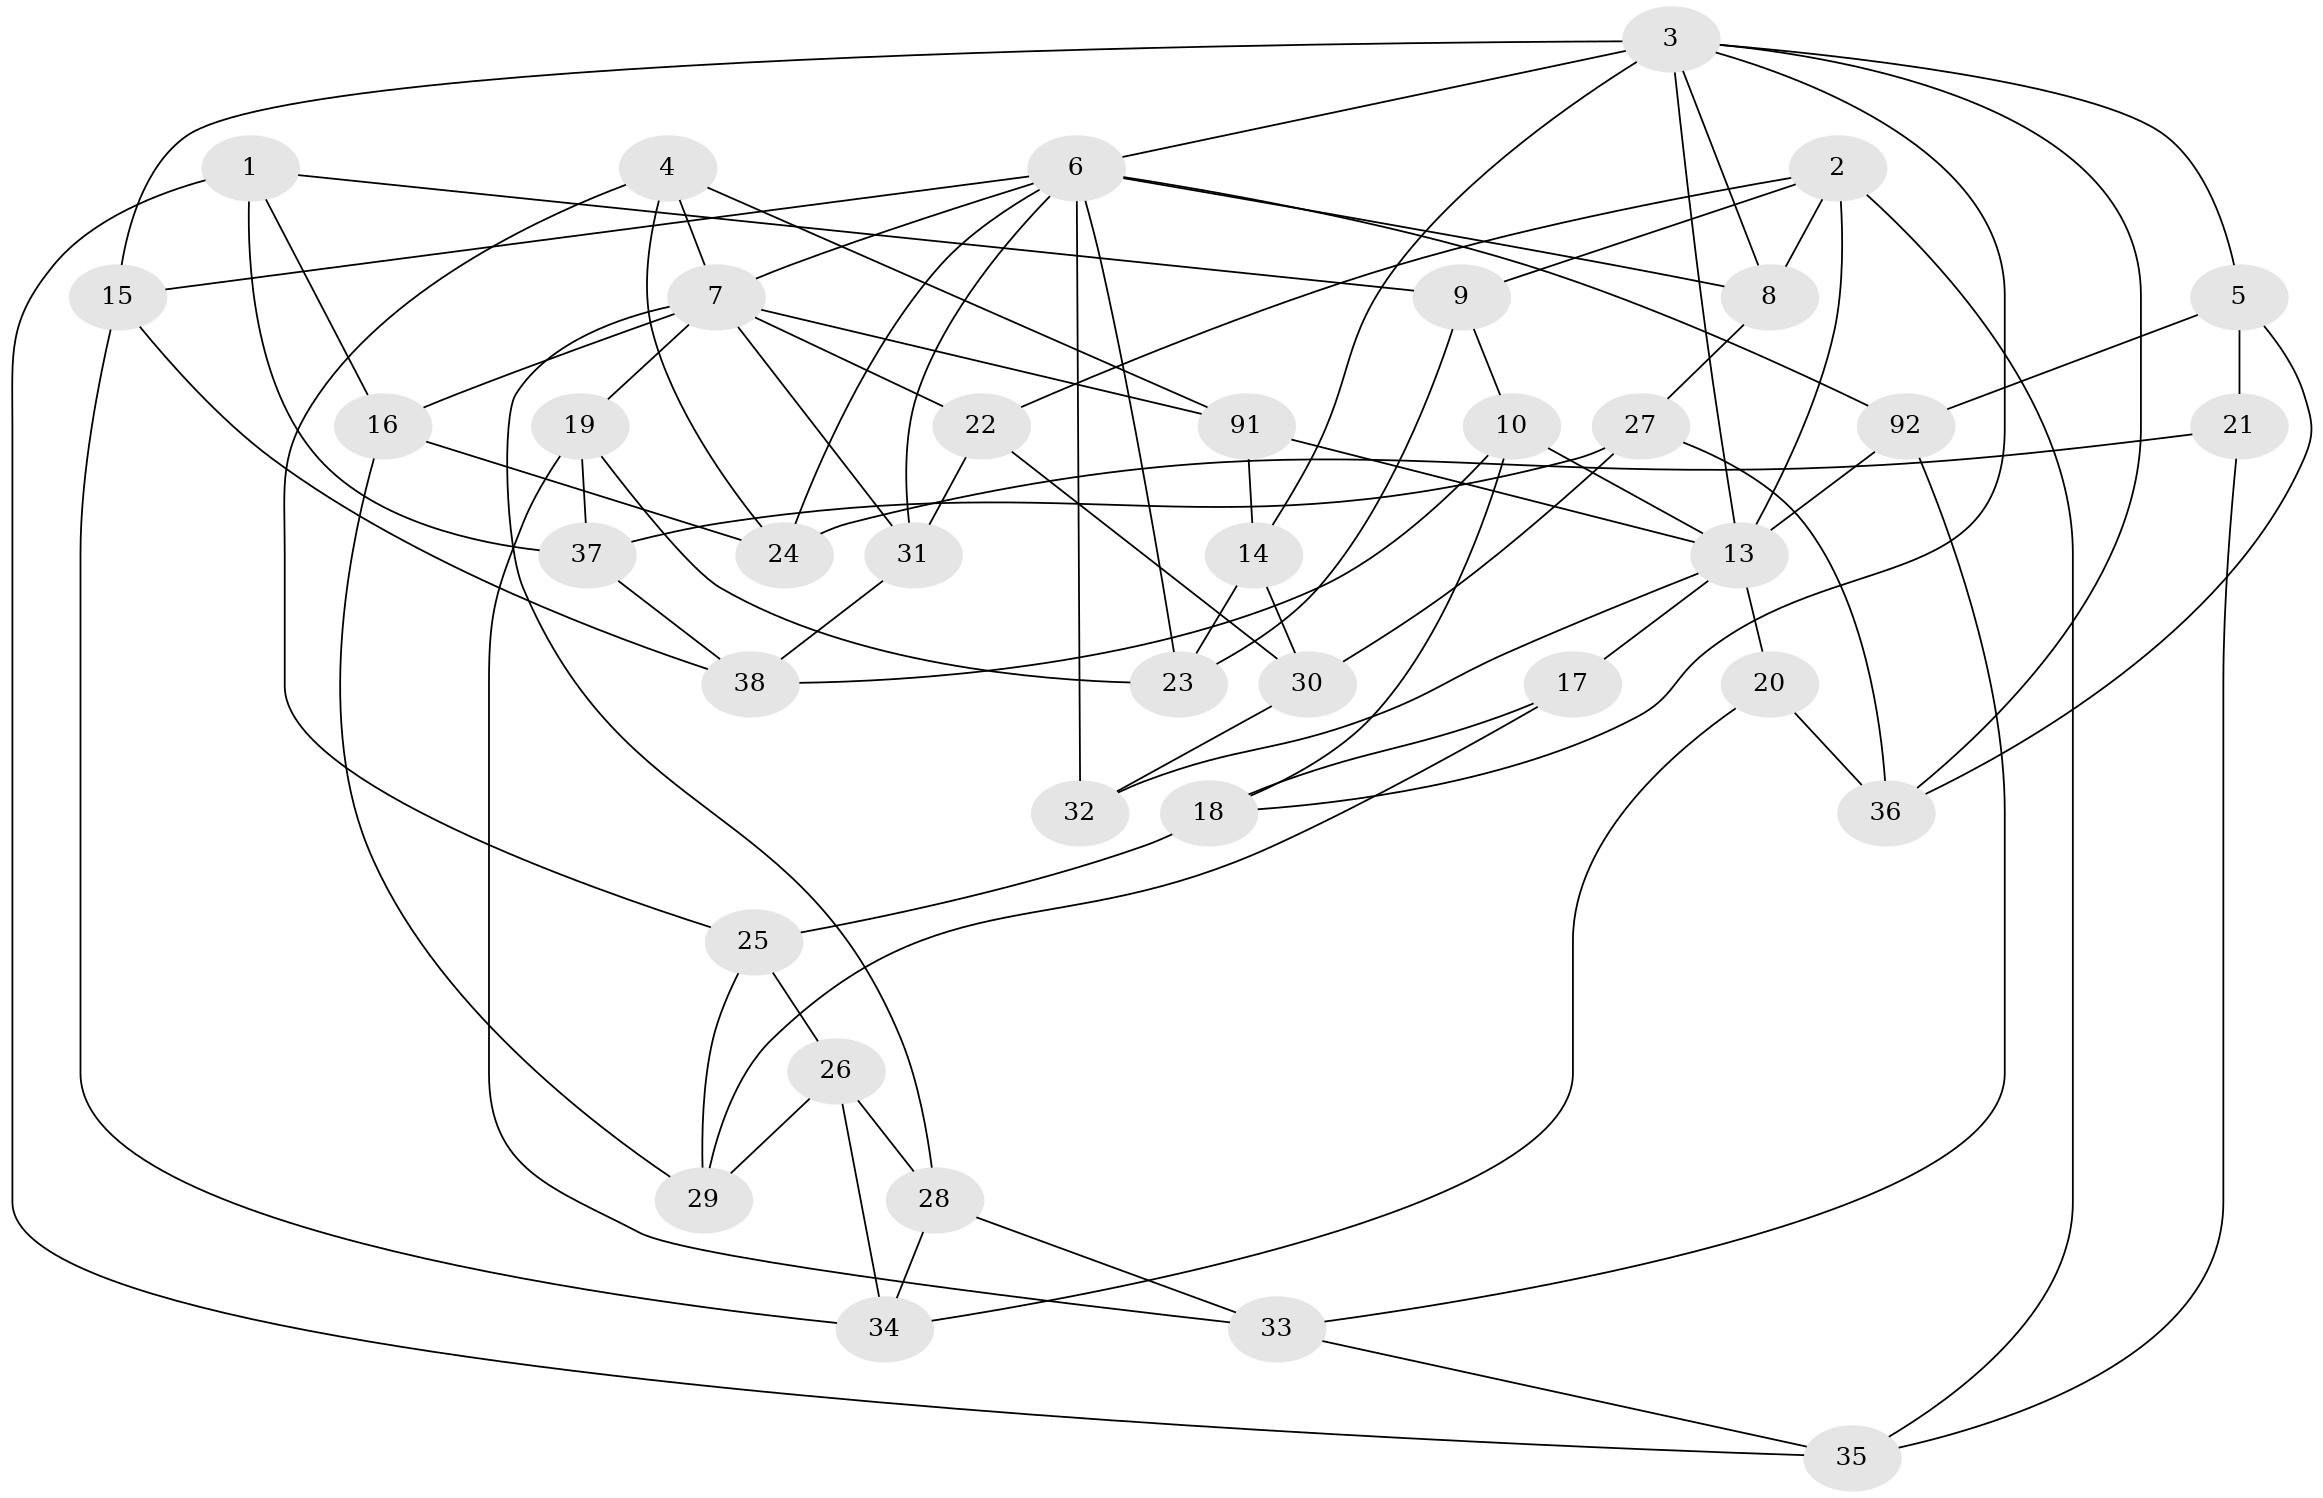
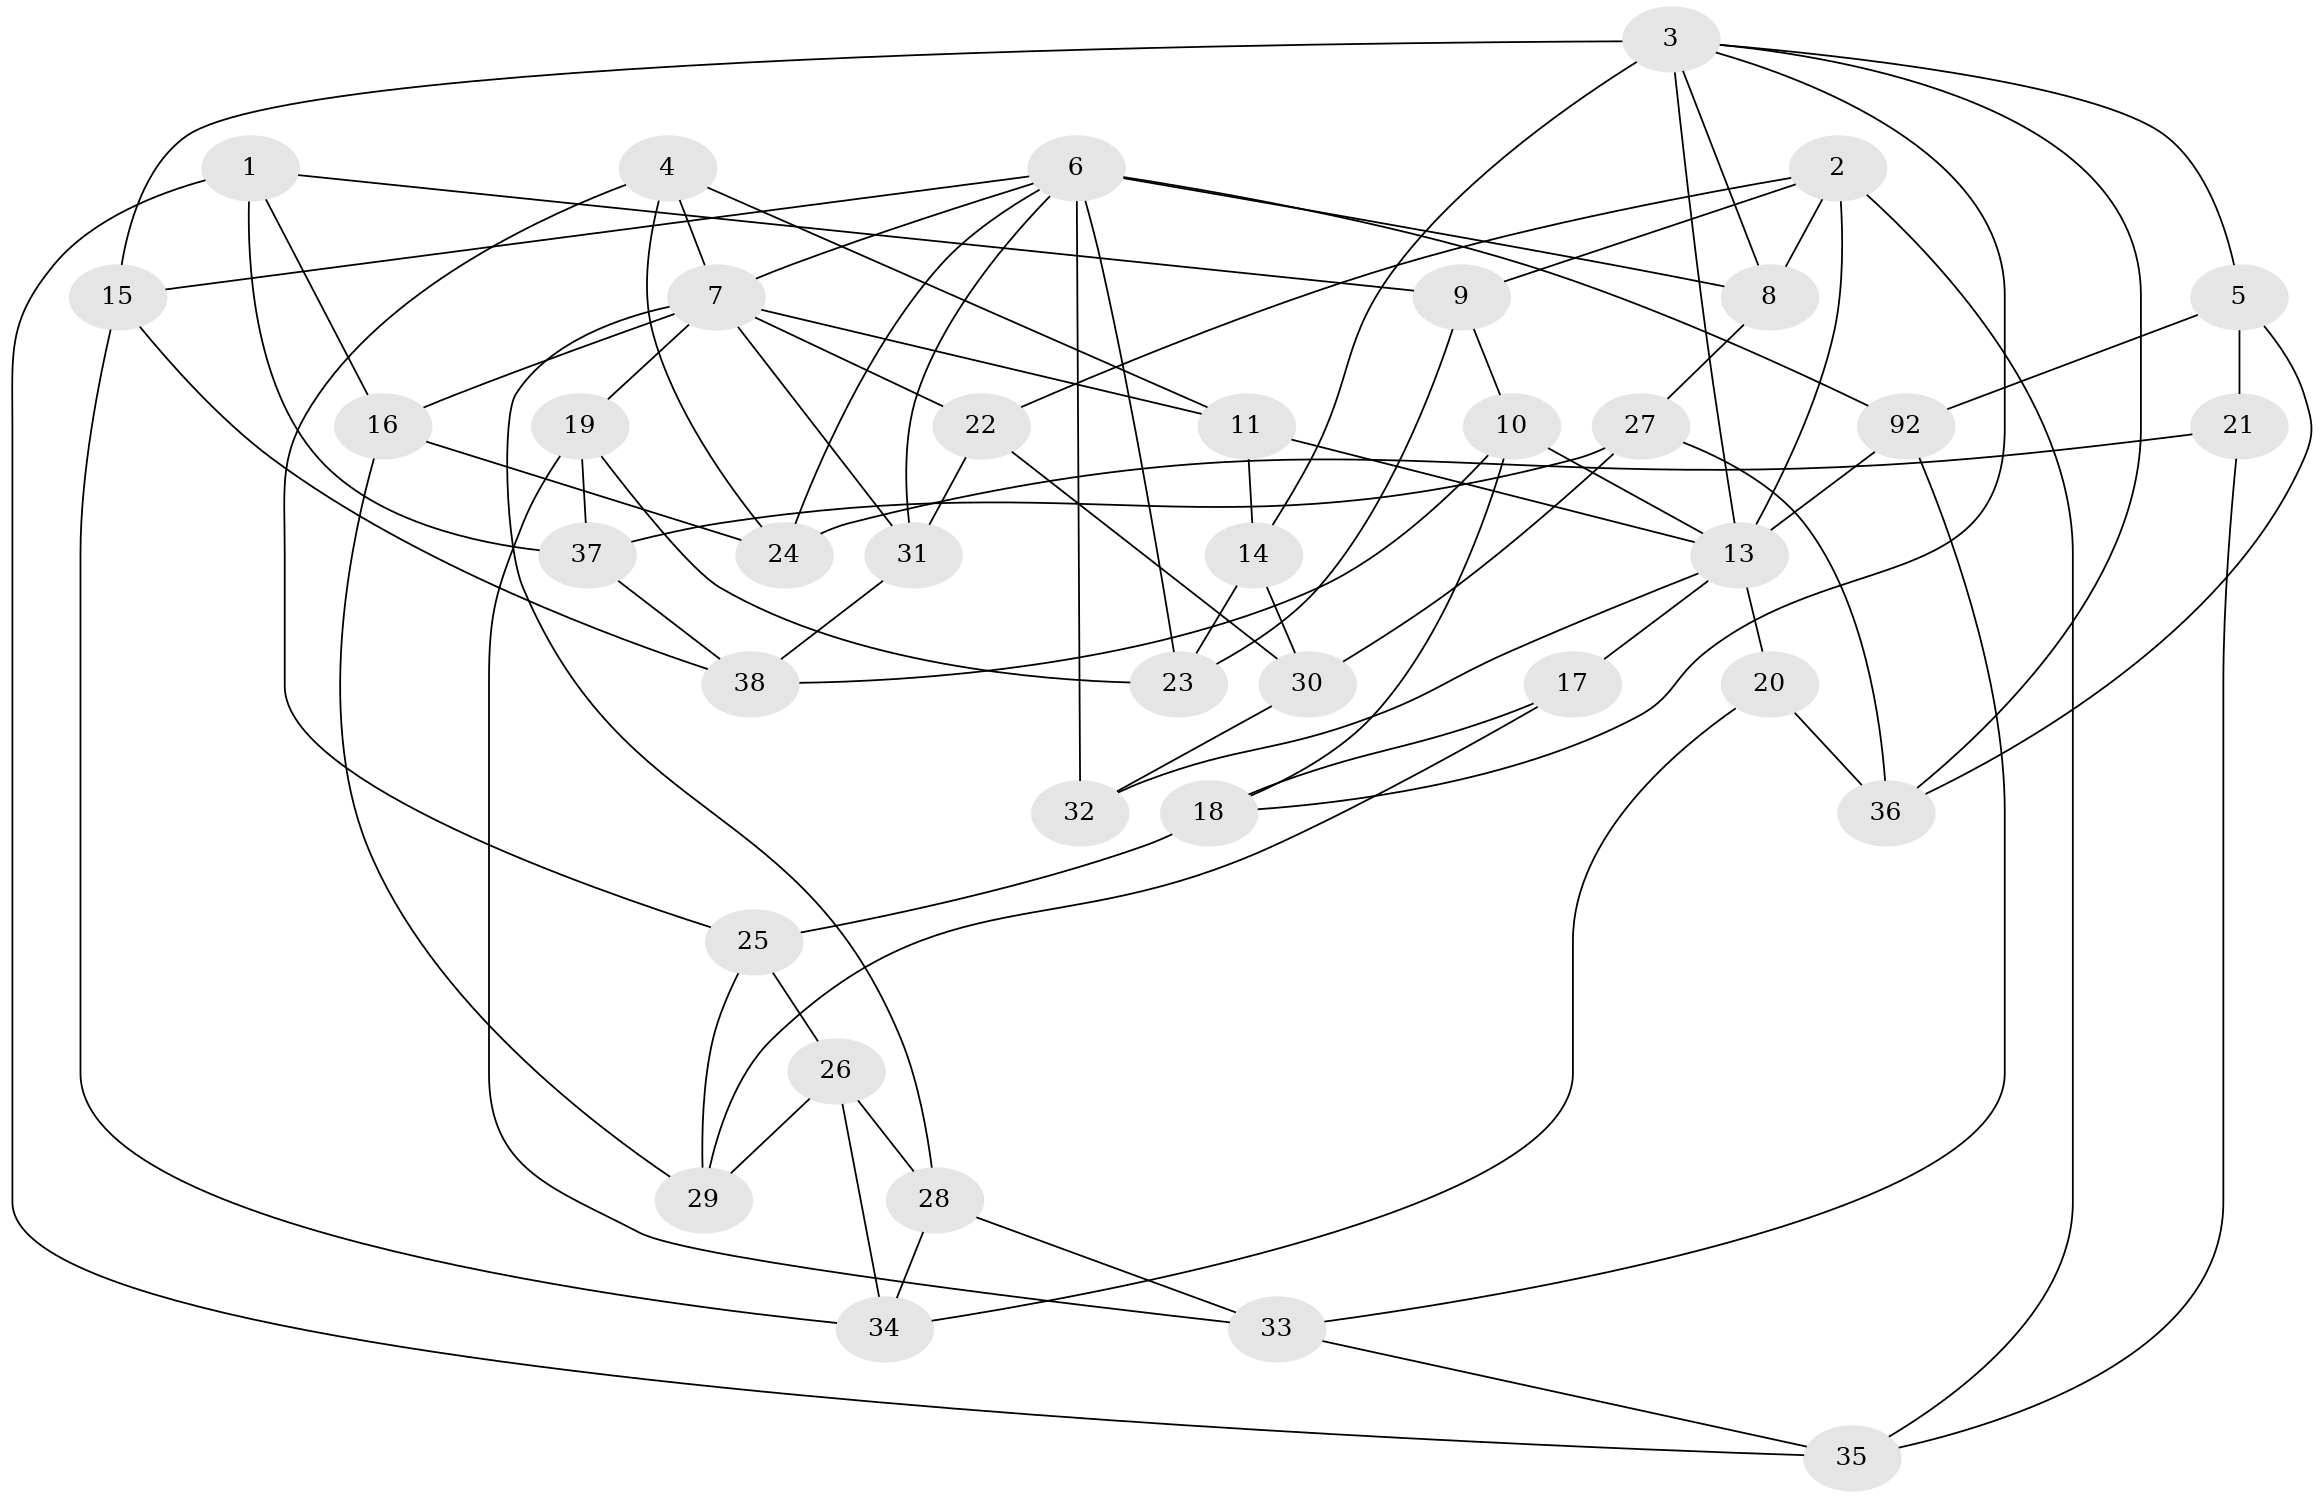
edge "3" -- "6": removed
node "91": label "91" -> "11"
